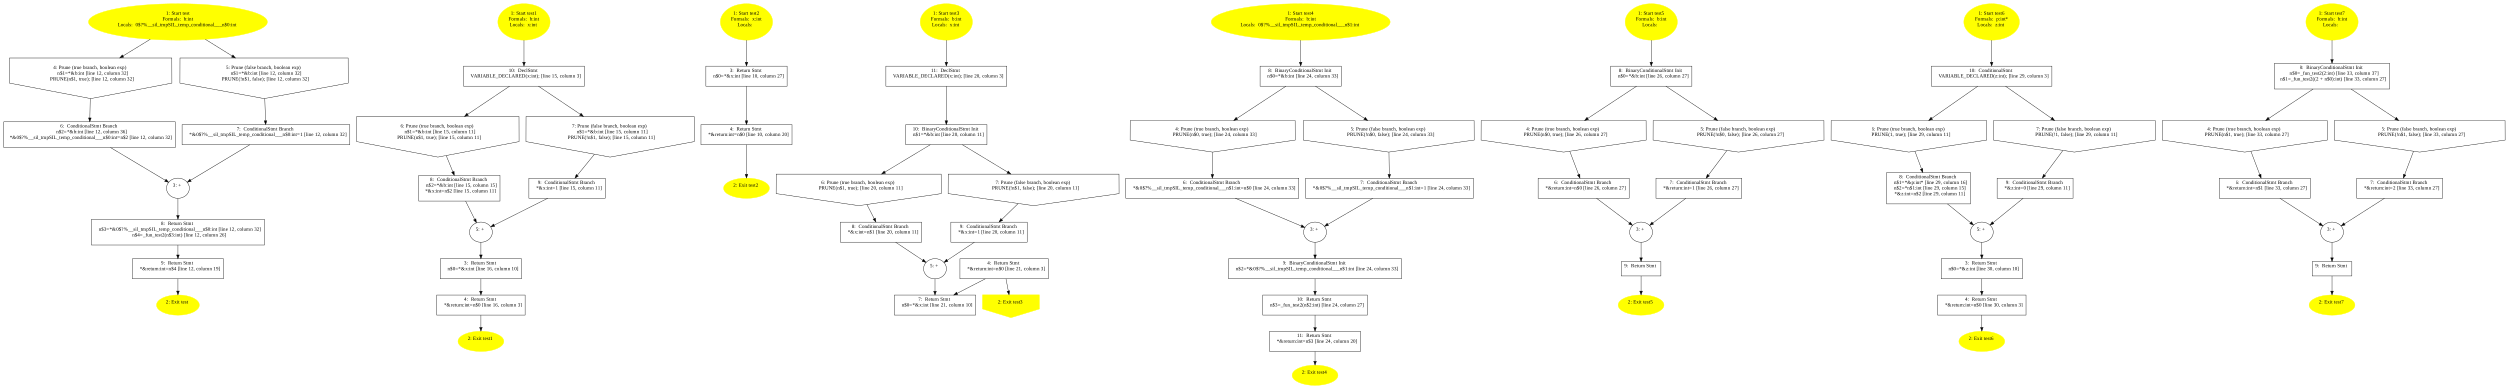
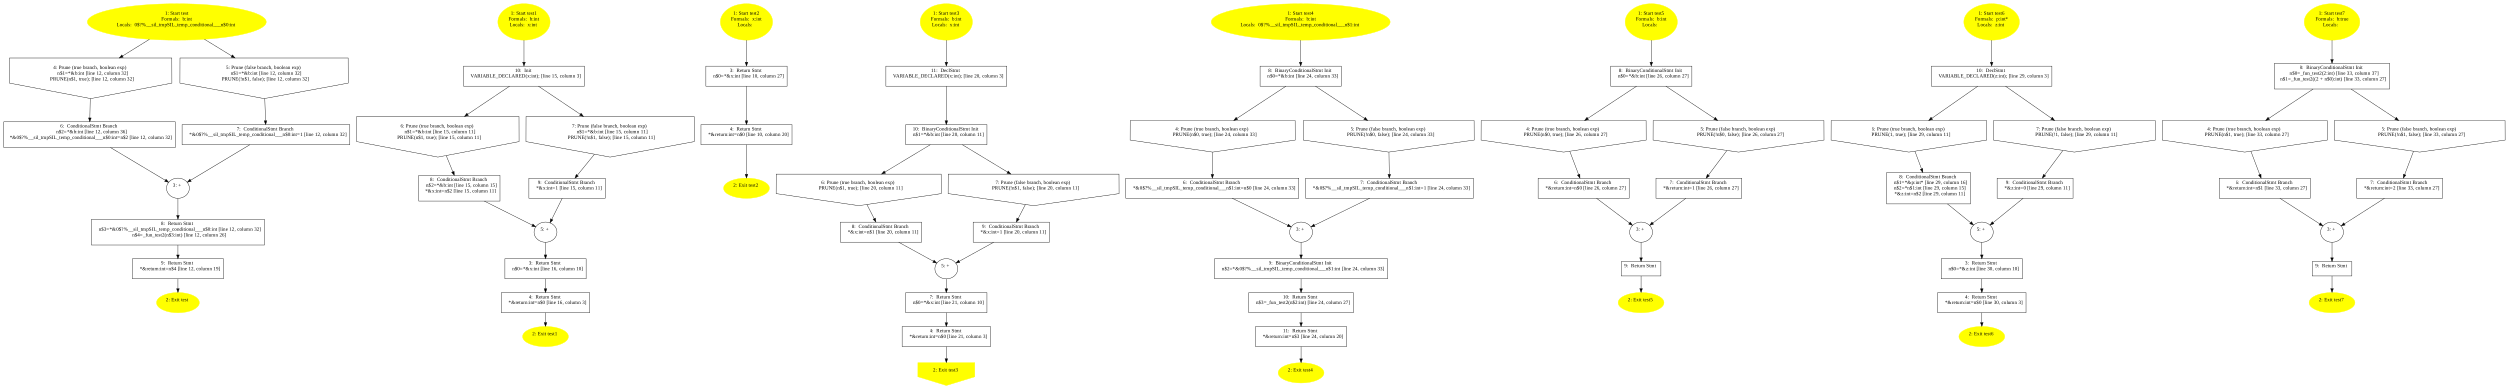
node "1: Start test7 Formals:  b:int Locals:": label "1: Start test7 Formals:  b:int Locals:" -> "1: Start test7 Formals:  b:true Locals:"
node "10:  DeclStmt VARIABLE_DECLARED(x:int); [line 15, column 3]": label "10:  DeclStmt VARIABLE_DECLARED(x:int); [line 15, column 3]" -> "10:  Init VARIABLE_DECLARED(x:int); [line 15, column 3]"
node "10:  ConditionalStmt VARIABLE_DECLARED(z:int); [line 29, column 3]": label "10:  ConditionalStmt VARIABLE_DECLARED(z:int); [line 29, column 3]" -> "10:  DeclStmt VARIABLE_DECLARED(z:int); [line 29, column 3]"
edge "4:  Return Stmt *&return:int=n$0 [line 21, column 3]" -> "7:  Return Stmt n$0=*&x:int [line 21, column 10]": reversed
